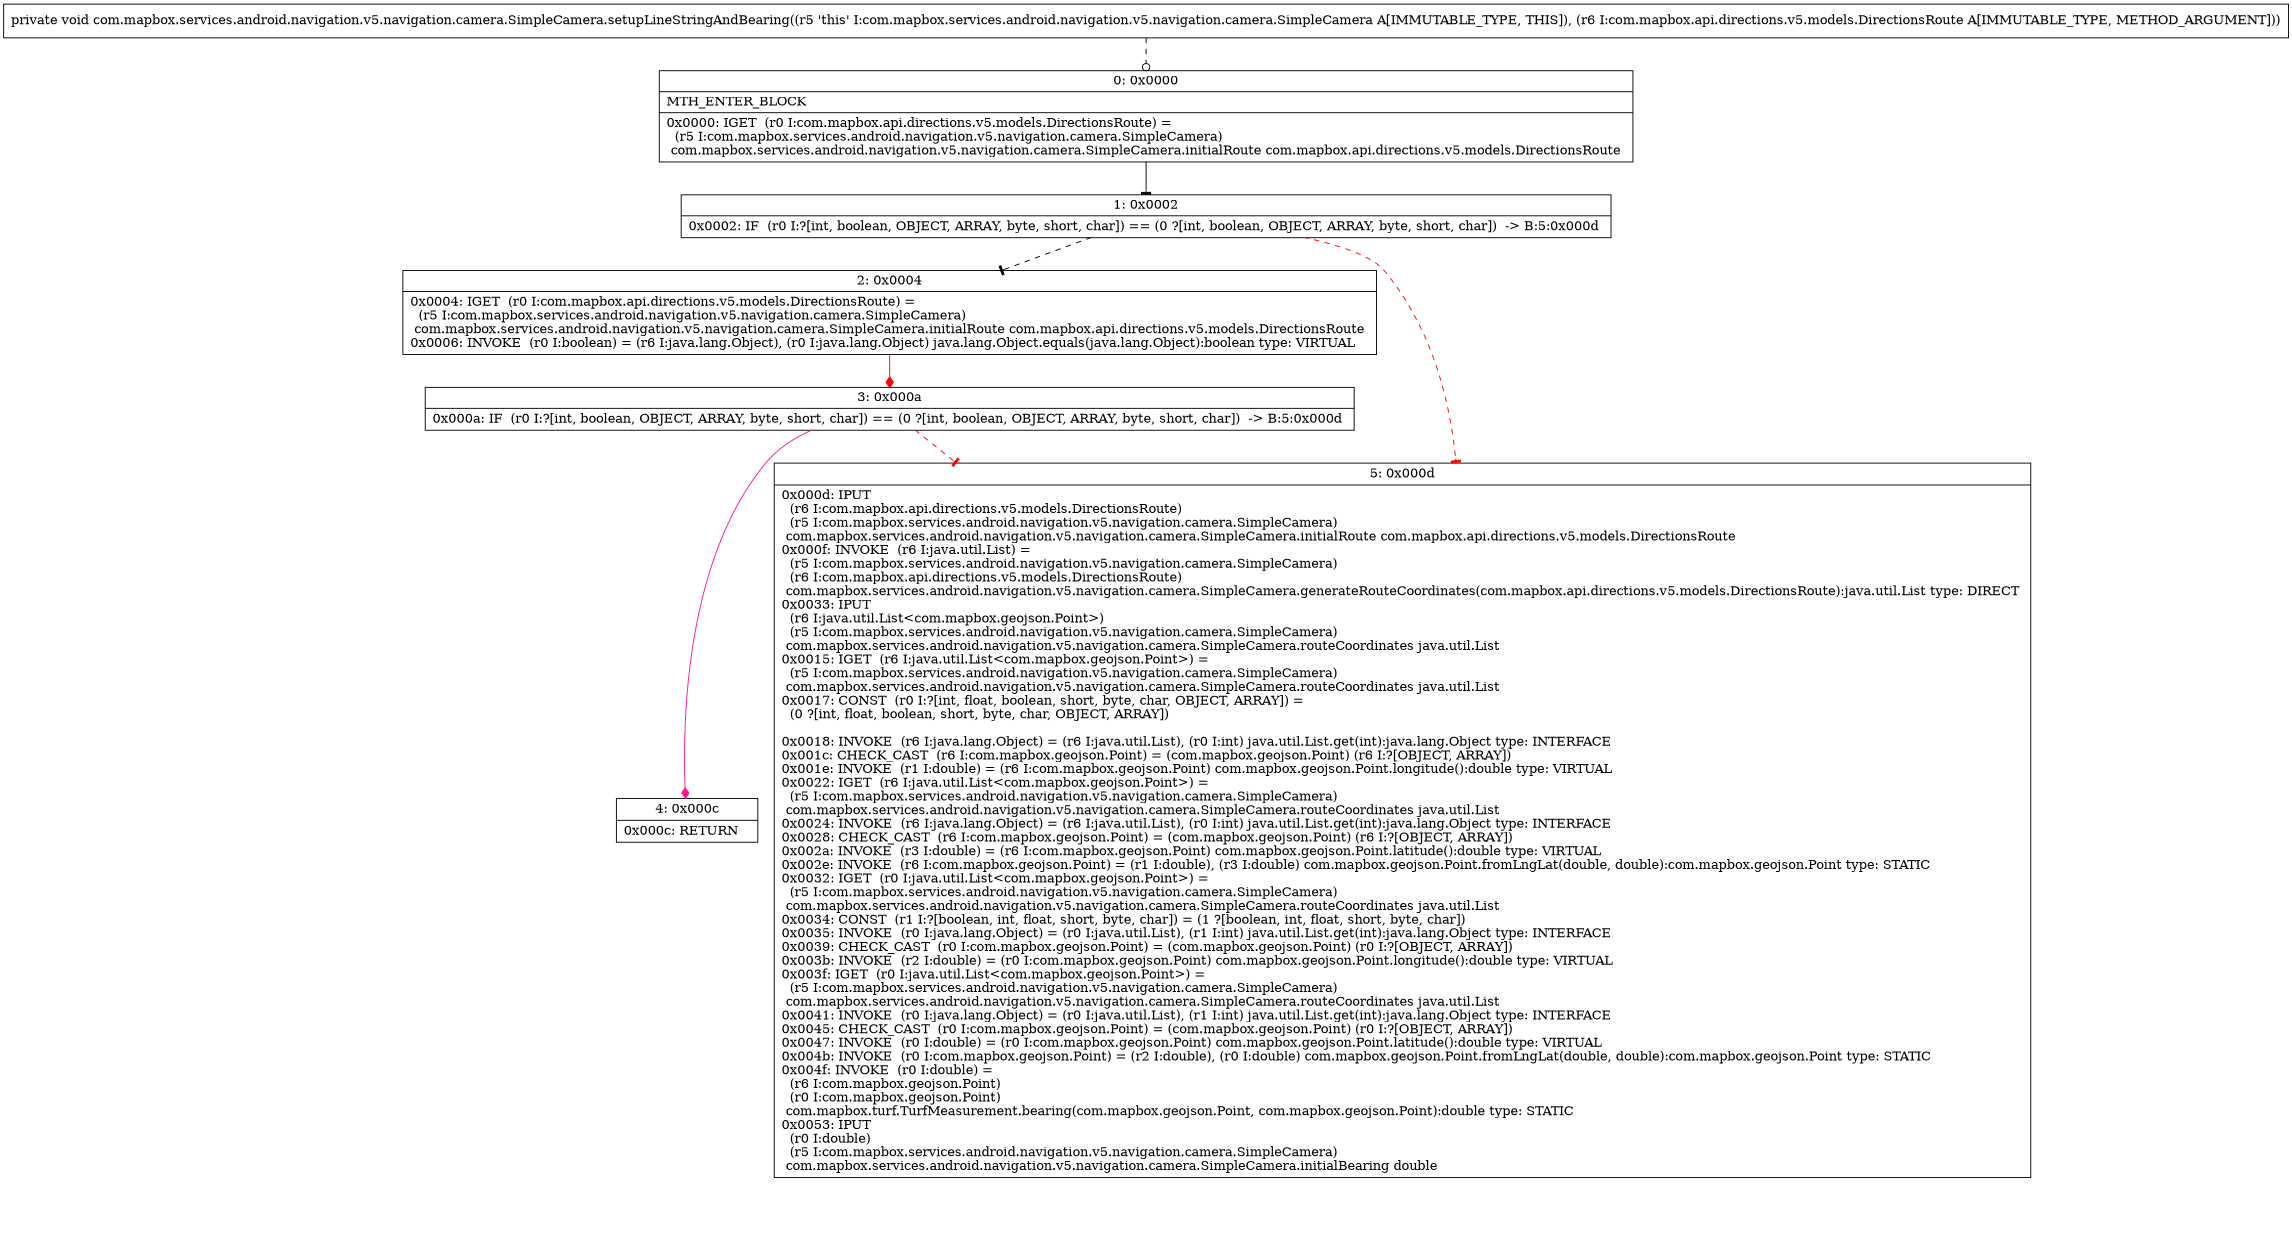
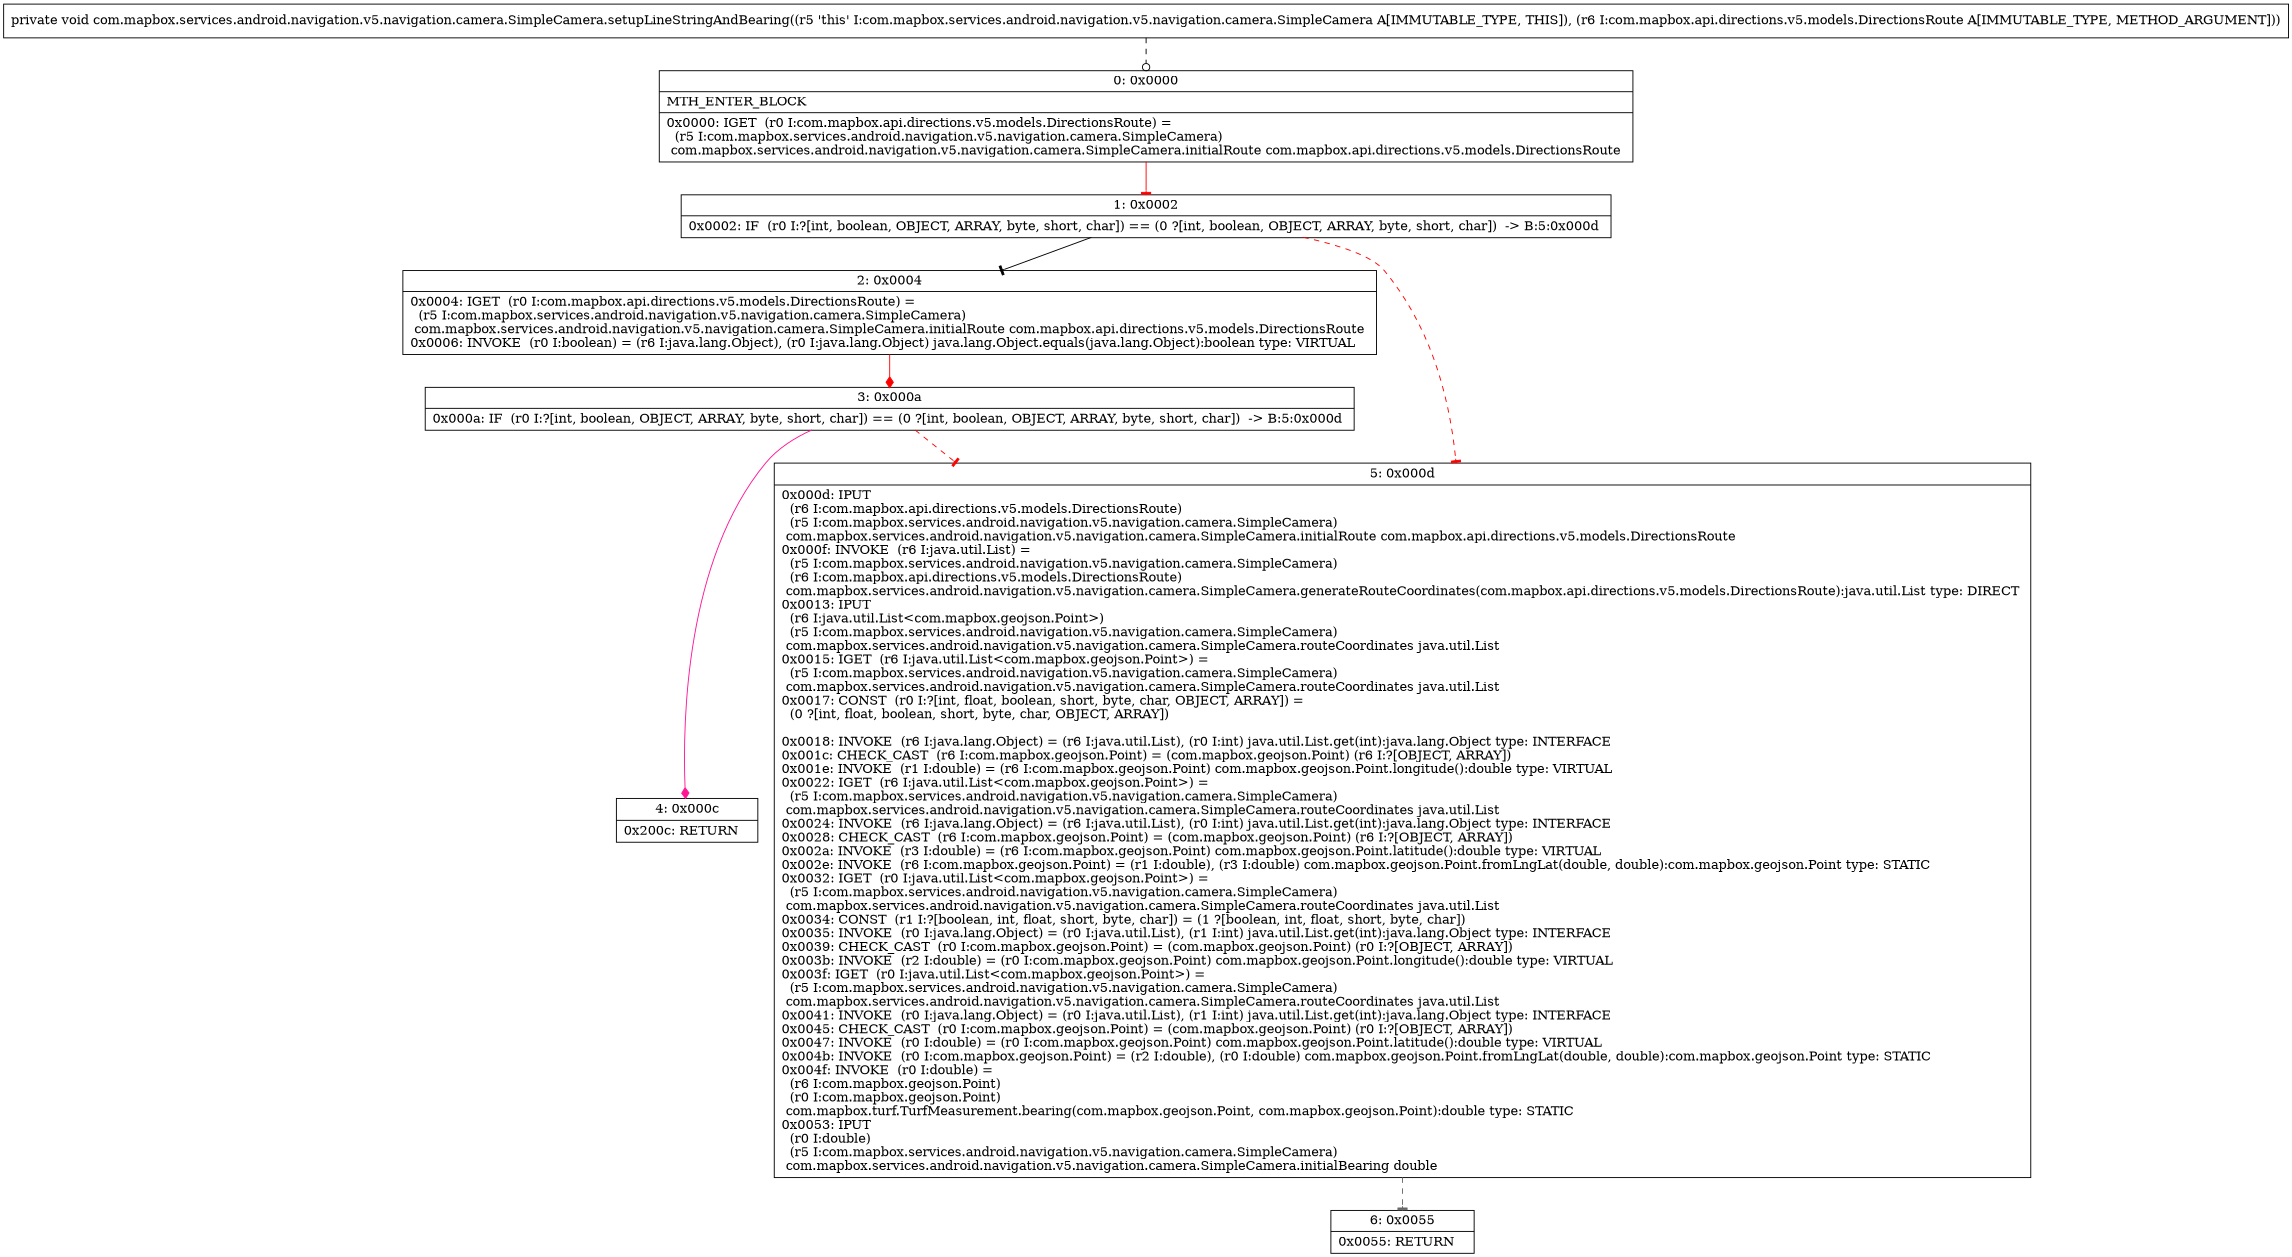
edge "0: 0x0000" -> "1: 0x0002": color black -> red
edge "1: 0x0002" -> "2: 0x0004": style dashed -> solid
node "5: 0x000d": text "0x0033: IPUT" -> "0x0013: IPUT"
node "4: 0x000c": text "0x000c: RETURN" -> "0x200c: RETURN"
node "6: 0x0055": added
